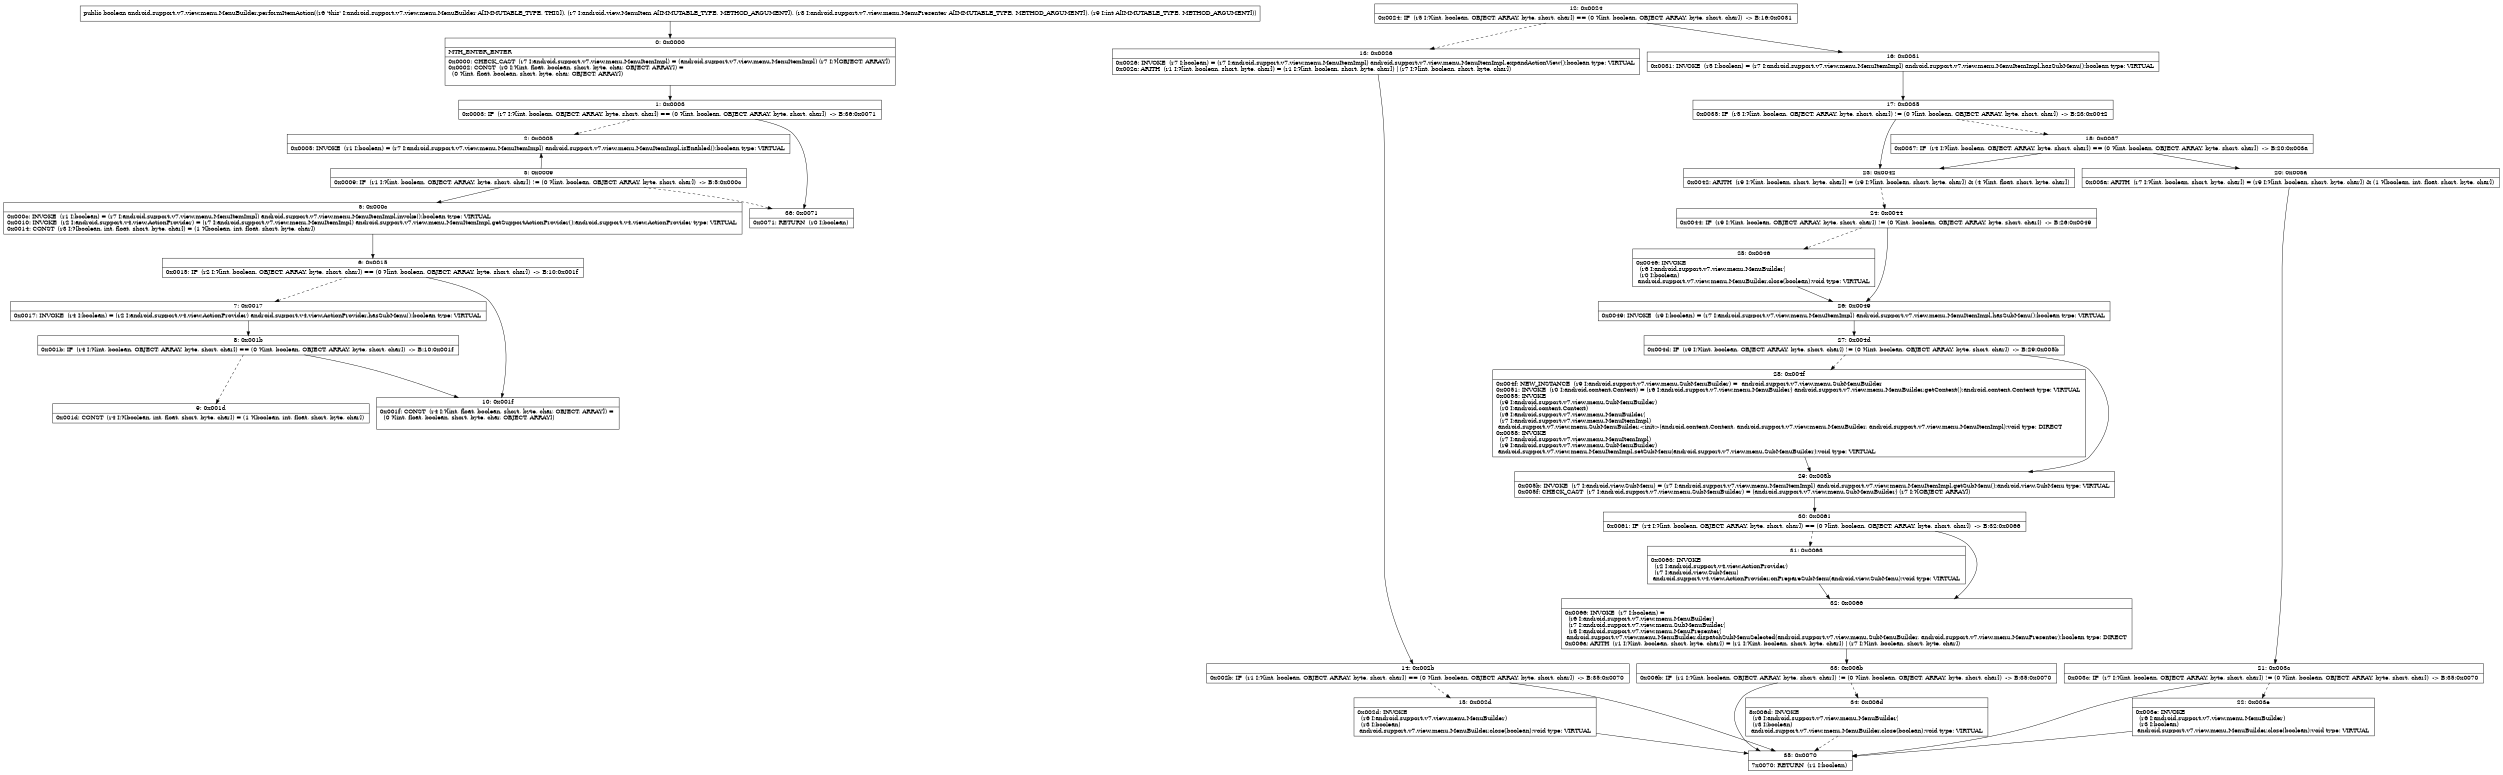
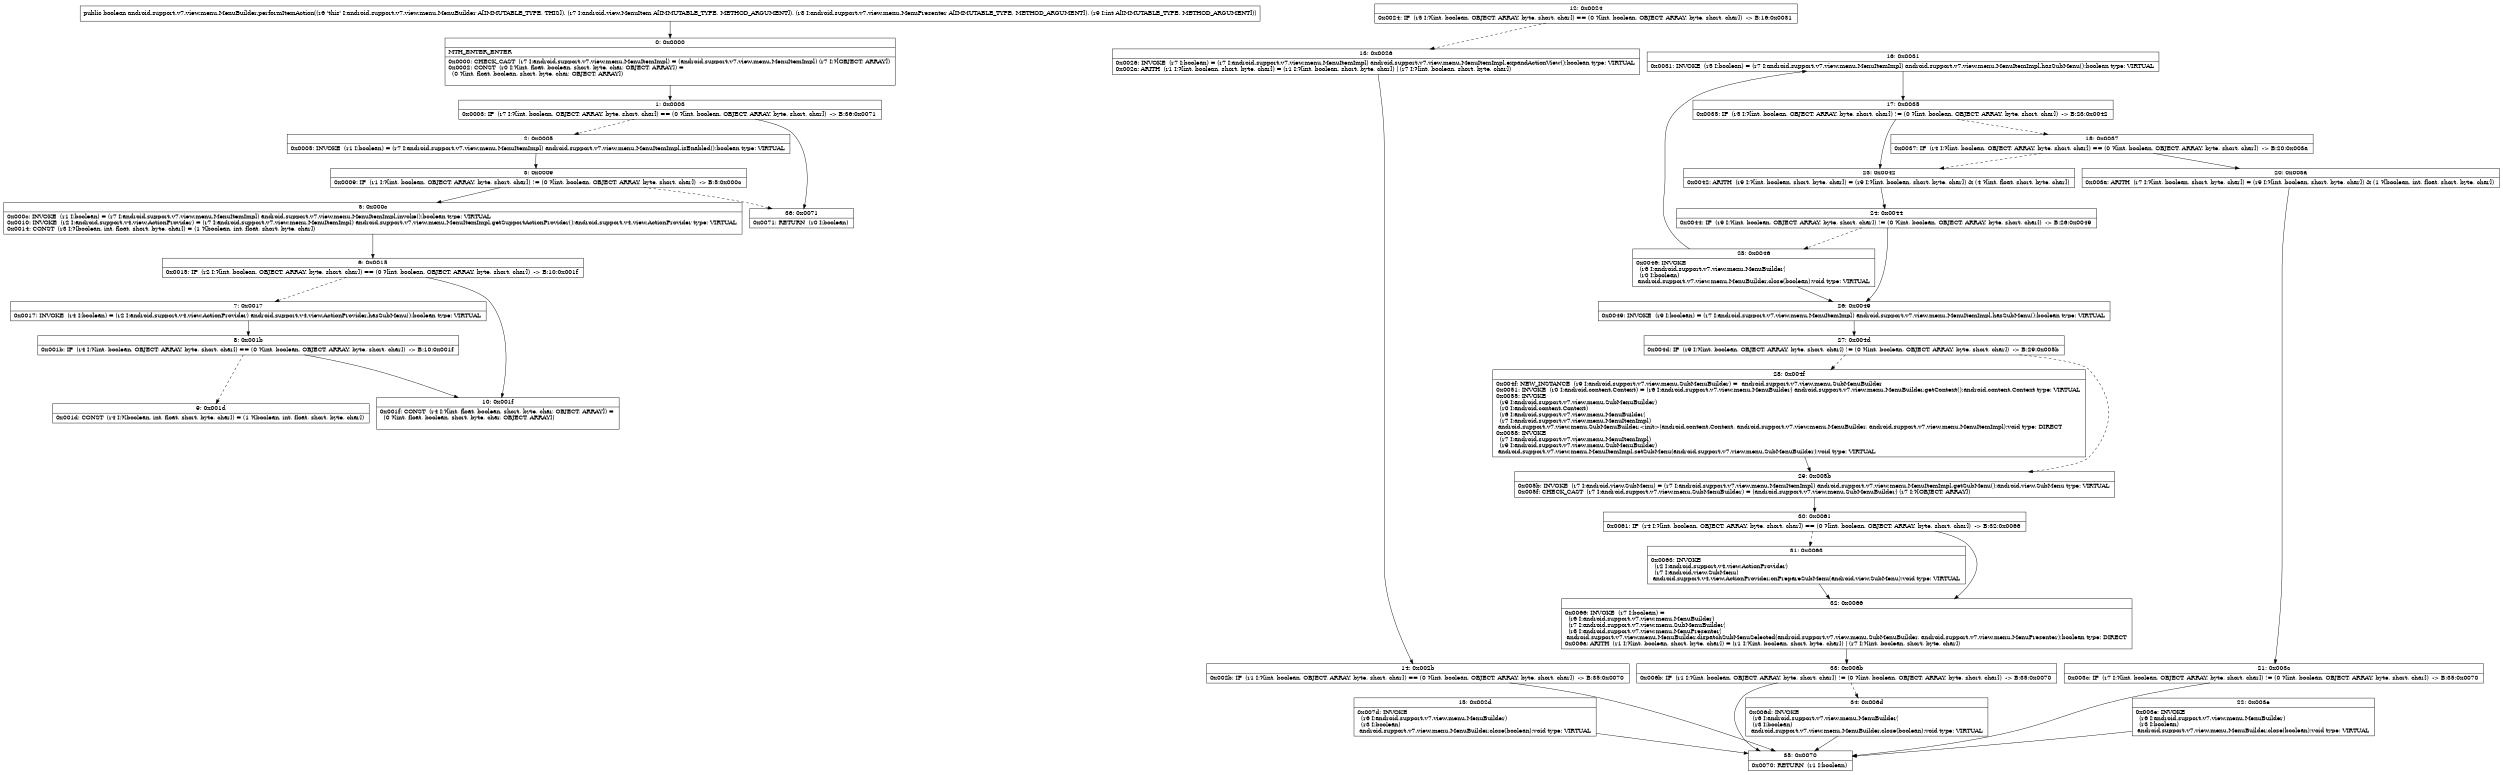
edge "12: 0x0024" -> "16: 0x0031": now "25: 0x0046" -> "16: 0x0031"
edge "18: 0x0037" -> "23: 0x0042": style solid -> dashed
edge "3: 0x0009" -> "2: 0x0005": reversed
edge "23: 0x0042" -> "24: 0x0044": style dashed -> solid
edge "27: 0x004d" -> "29: 0x005b": style solid -> dashed
edge "14: 0x002b" -> "15: 0x002d": removed
edge "21: 0x003c" -> "22: 0x003e": removed
node "15: 0x002d": text "0x002d: INVOKE" -> "0x007d: INVOKE"
node "34: 0x006d": text "8x006d: INVOKE" -> "0x006d: INVOKE"
edge "34: 0x006d" -> "35: 0x0070": style dashed -> solid
node "35: 0x0070": text "7x0070: RETURN  (r1 I:boolean)" -> "0x0070: RETURN  (r1 I:boolean)"
